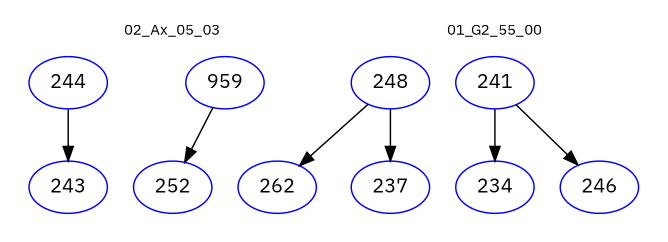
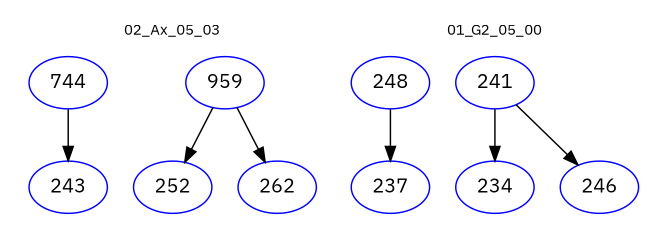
cluster "01_G2_55_00": label "01_G2_55_00" -> "01_G2_05_00"
node "244": label "244" -> "744"
edge "248" -> "262": now "959" -> "262"
